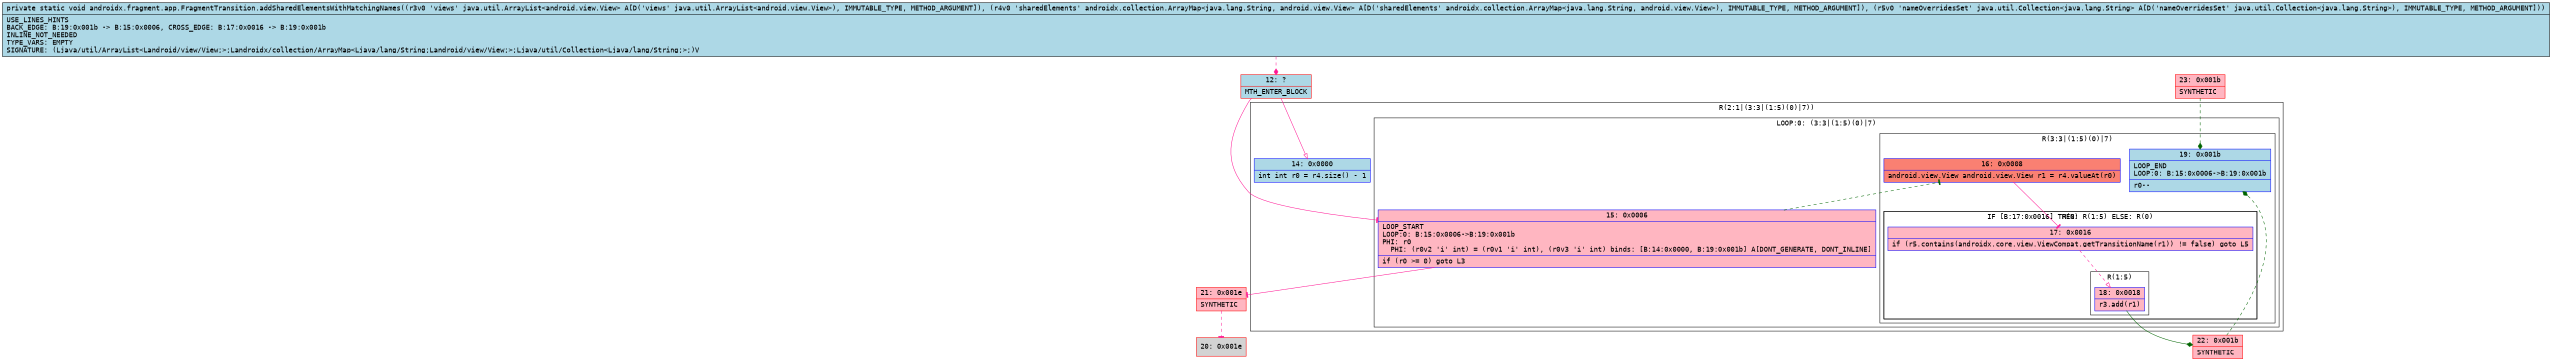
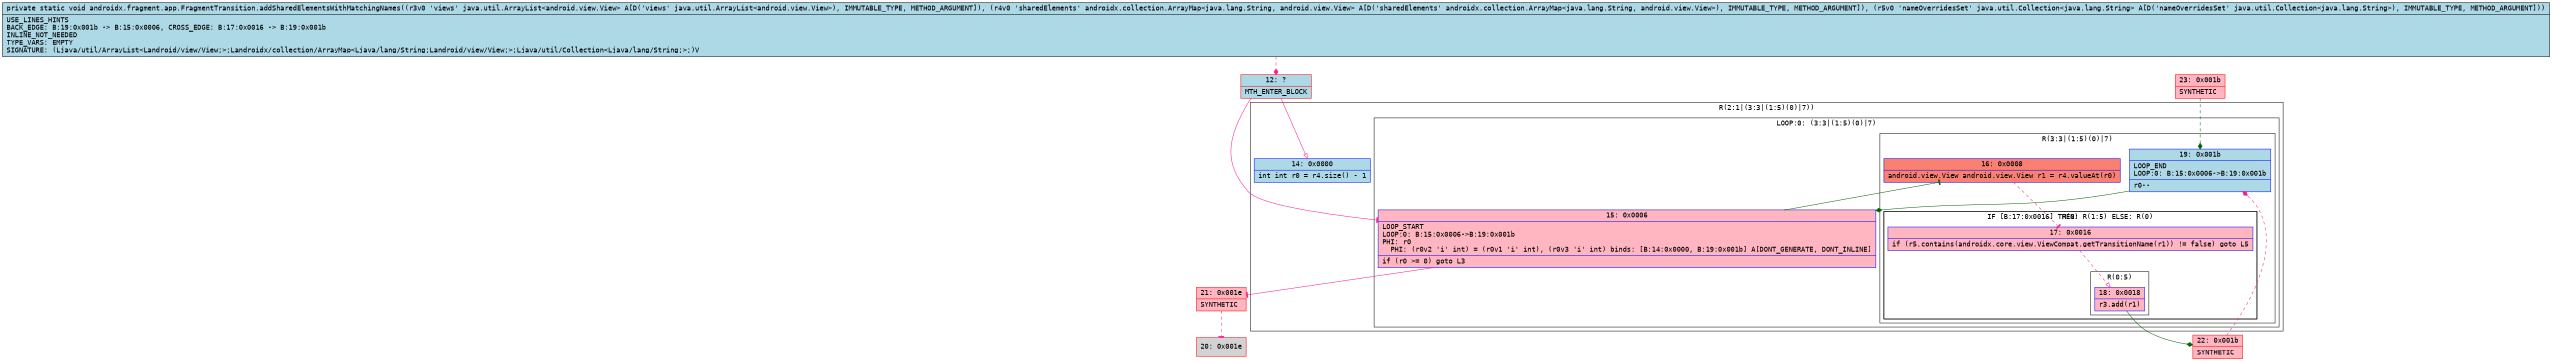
edge "15: 0x0006" -> "16: 0x0008": style dashed -> solid
edge "19: 0x001b" -> "15: 0x0006": added
edge "16: 0x0008" -> "17: 0x0016": style solid -> dashed
edge "22: 0x001b" -> "19: 0x001b": color darkgreen -> deeppink
cluster "R(1:5)": label "R(1:5)" -> "R(0:5)"
